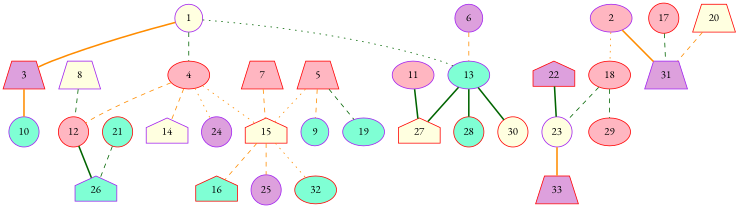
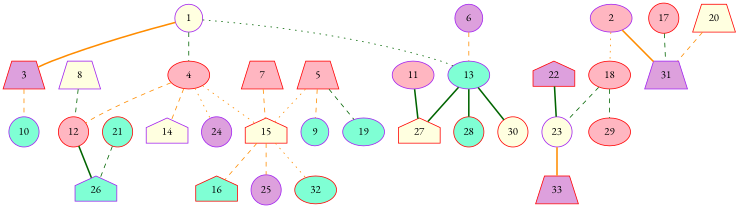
edge "3" -- "10": style bold -> dashed
